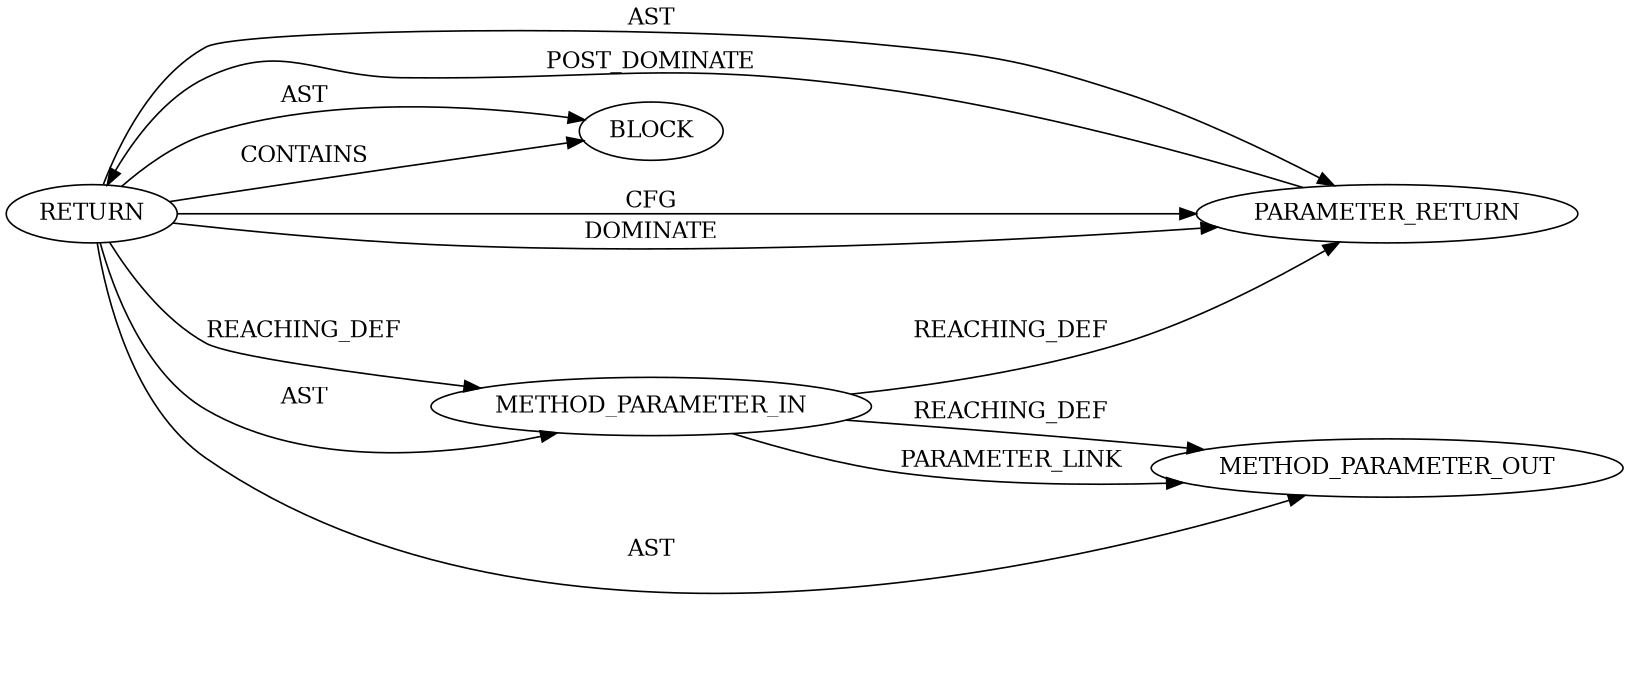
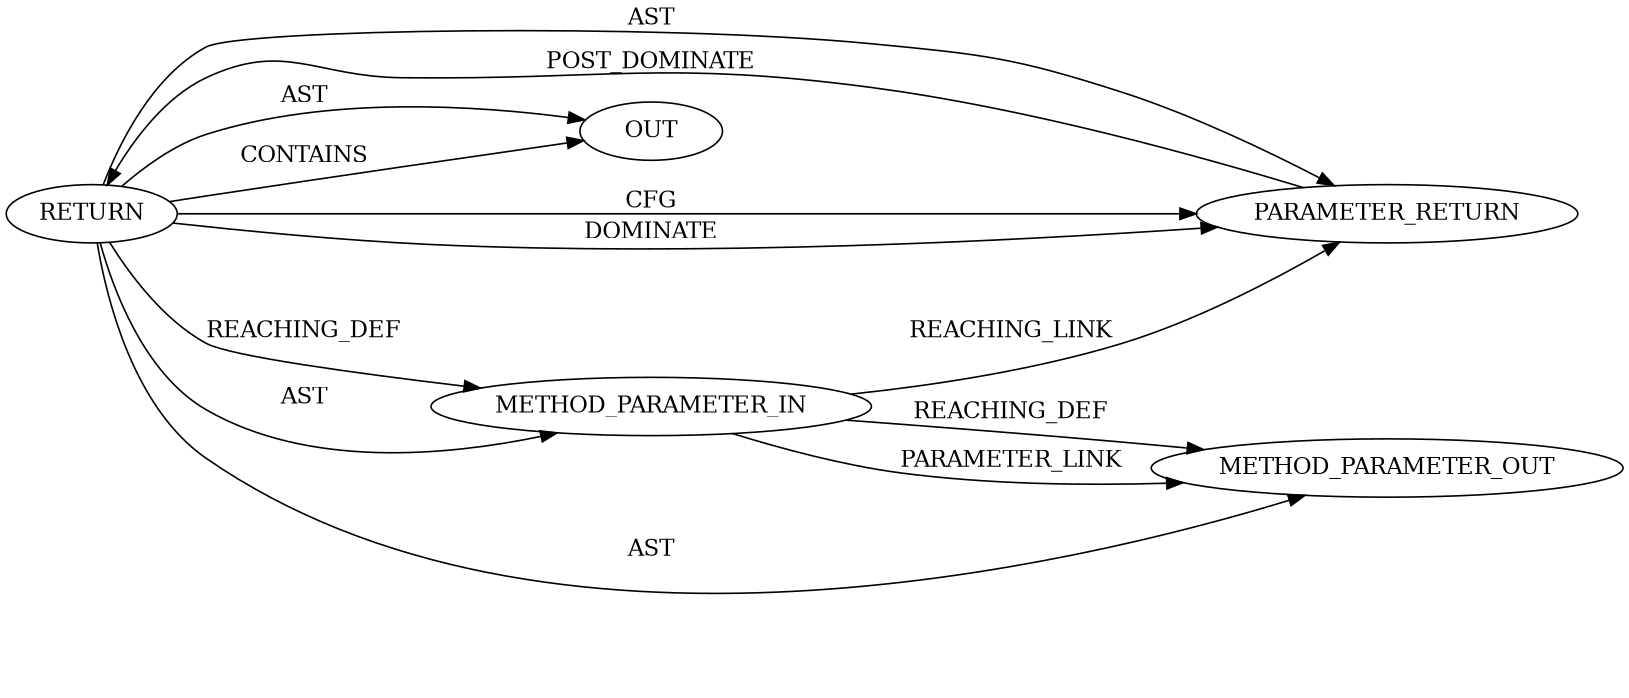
node "BLOCK": label "BLOCK" -> "OUT"
edge "METHOD_PARAMETER_IN" -> "PARAMETER_RETURN": label "REACHING_DEF" -> "REACHING_LINK"
